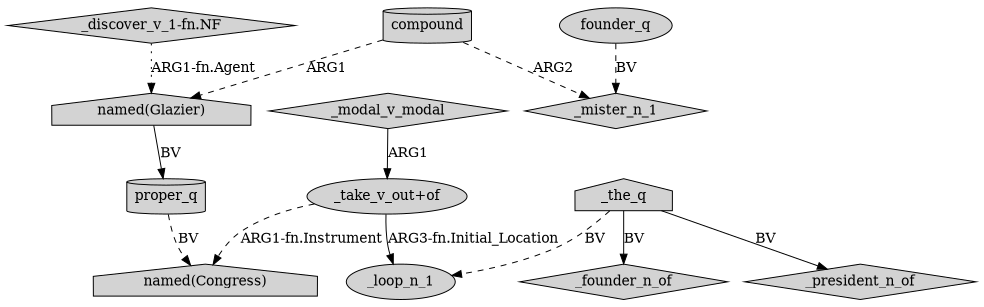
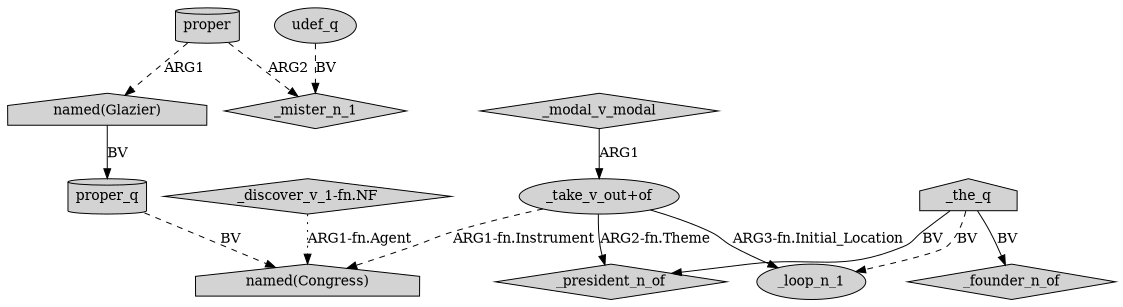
node "compound": label "compound" -> "proper"
node "founder_q": label "founder_q" -> "udef_q"
edge "_discover_v_1-fn.NF" -> "named(Glazier)": now "_discover_v_1-fn.NF" -> "named(Congress)"
edge "_take_v_out+of" -> "_president_n_of": added, label "ARG2-fn.Theme"
